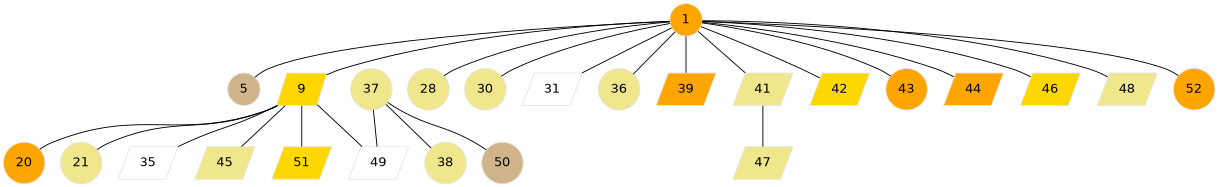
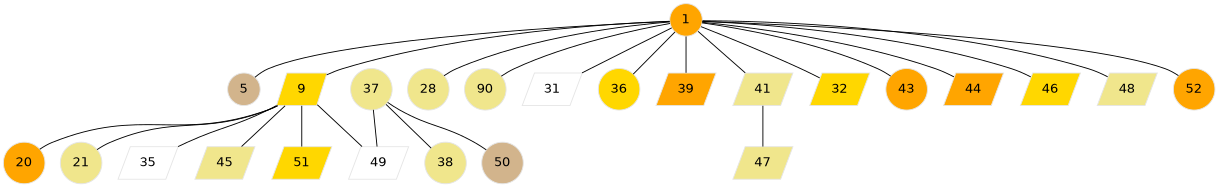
node "30": label "30" -> "90"
node "36": fillcolor khaki -> gold
node "42": label "42" -> "32"
